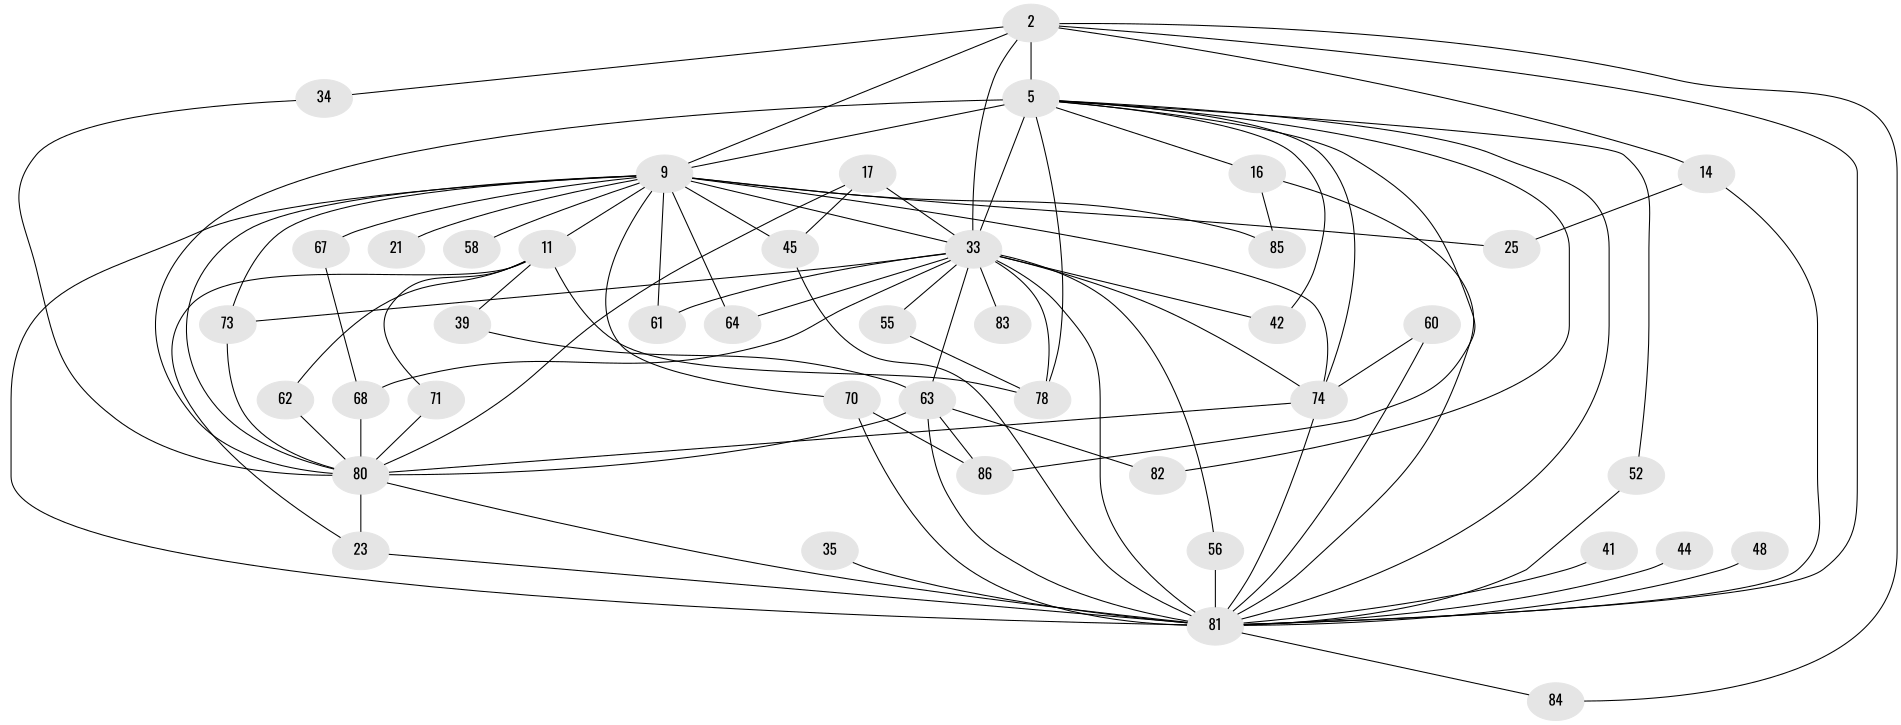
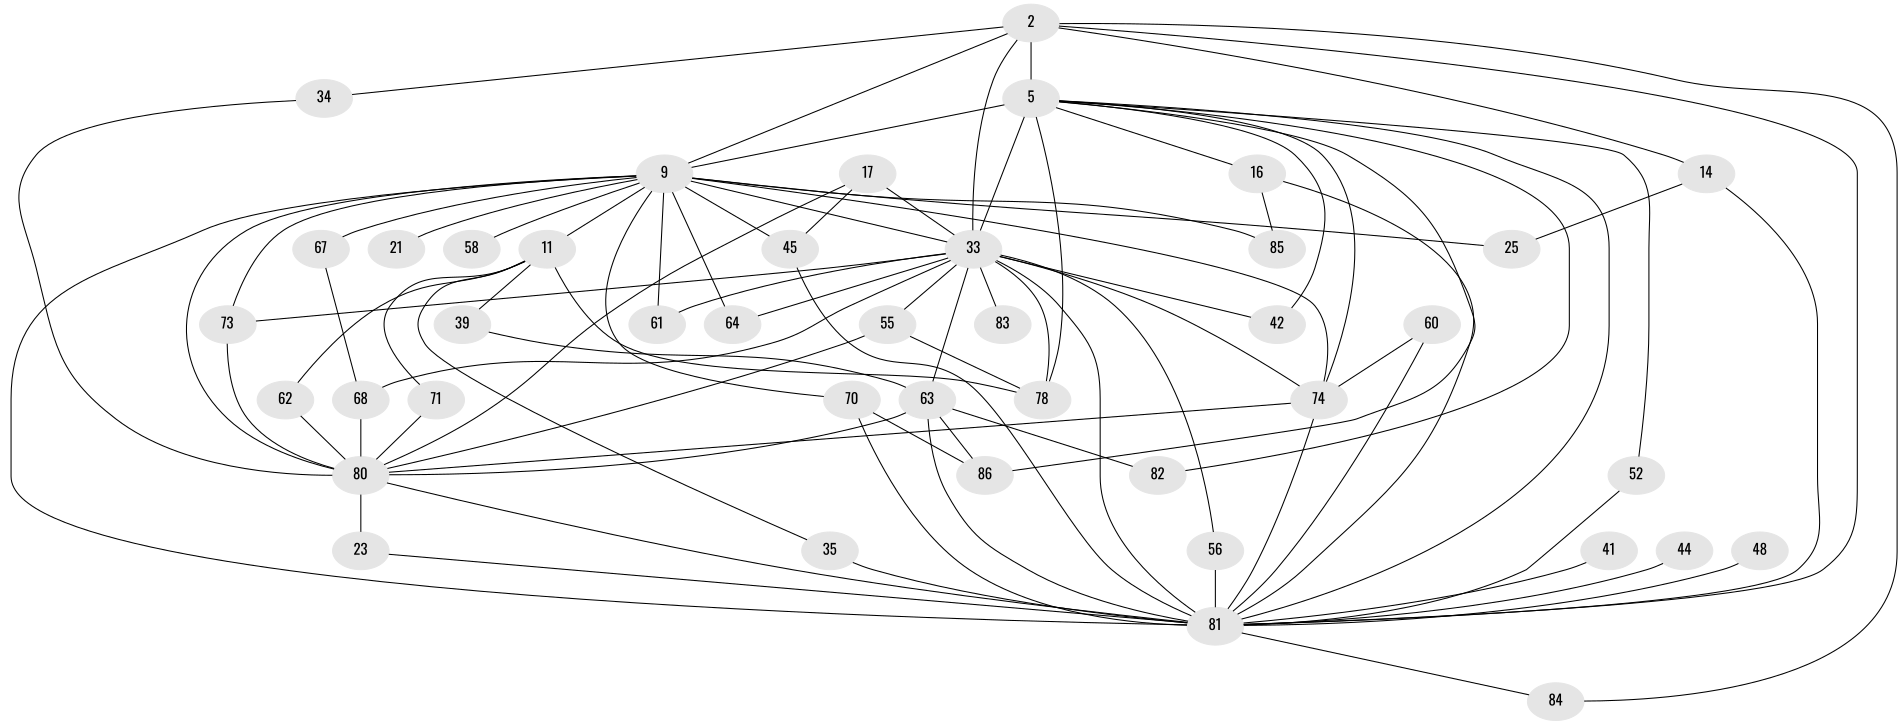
edge "5" -- "80": now "55" -- "80"
edge "11" -- "23": now "11" -- "35"
